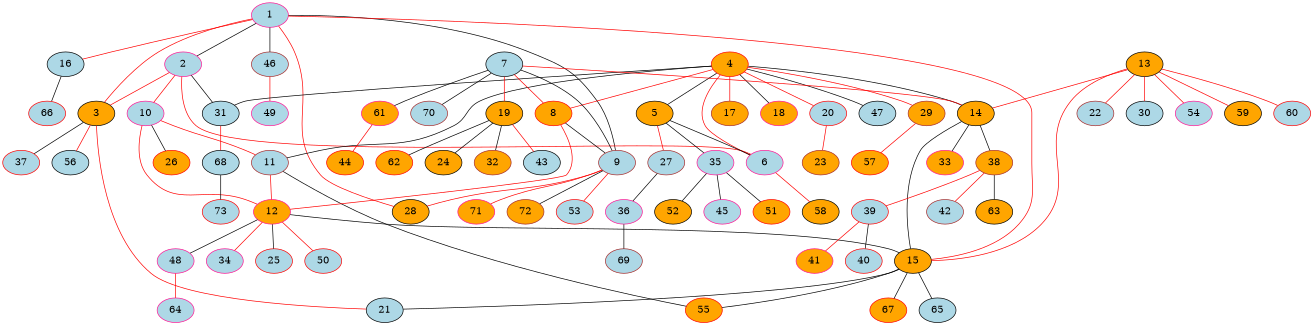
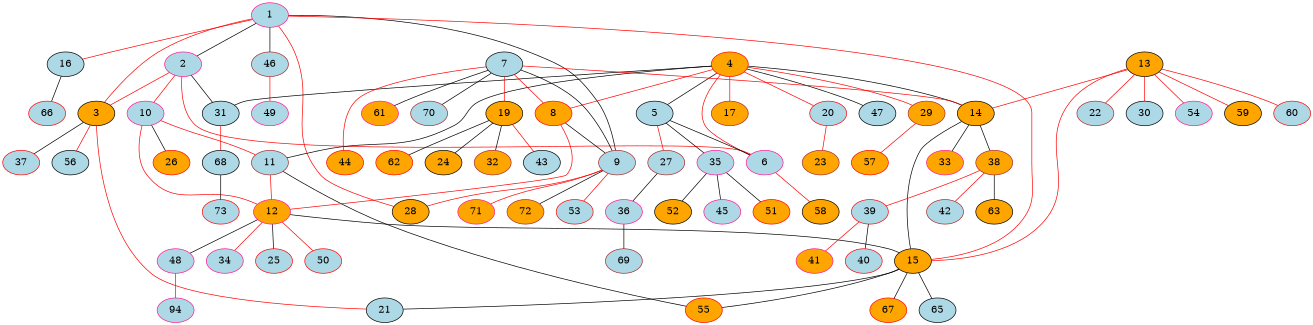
node "5": fillcolor orange -> lightblue
node "18": removed
edge "61" -- "44": now "7" -- "44"
node "64": label "64" -> "94"
